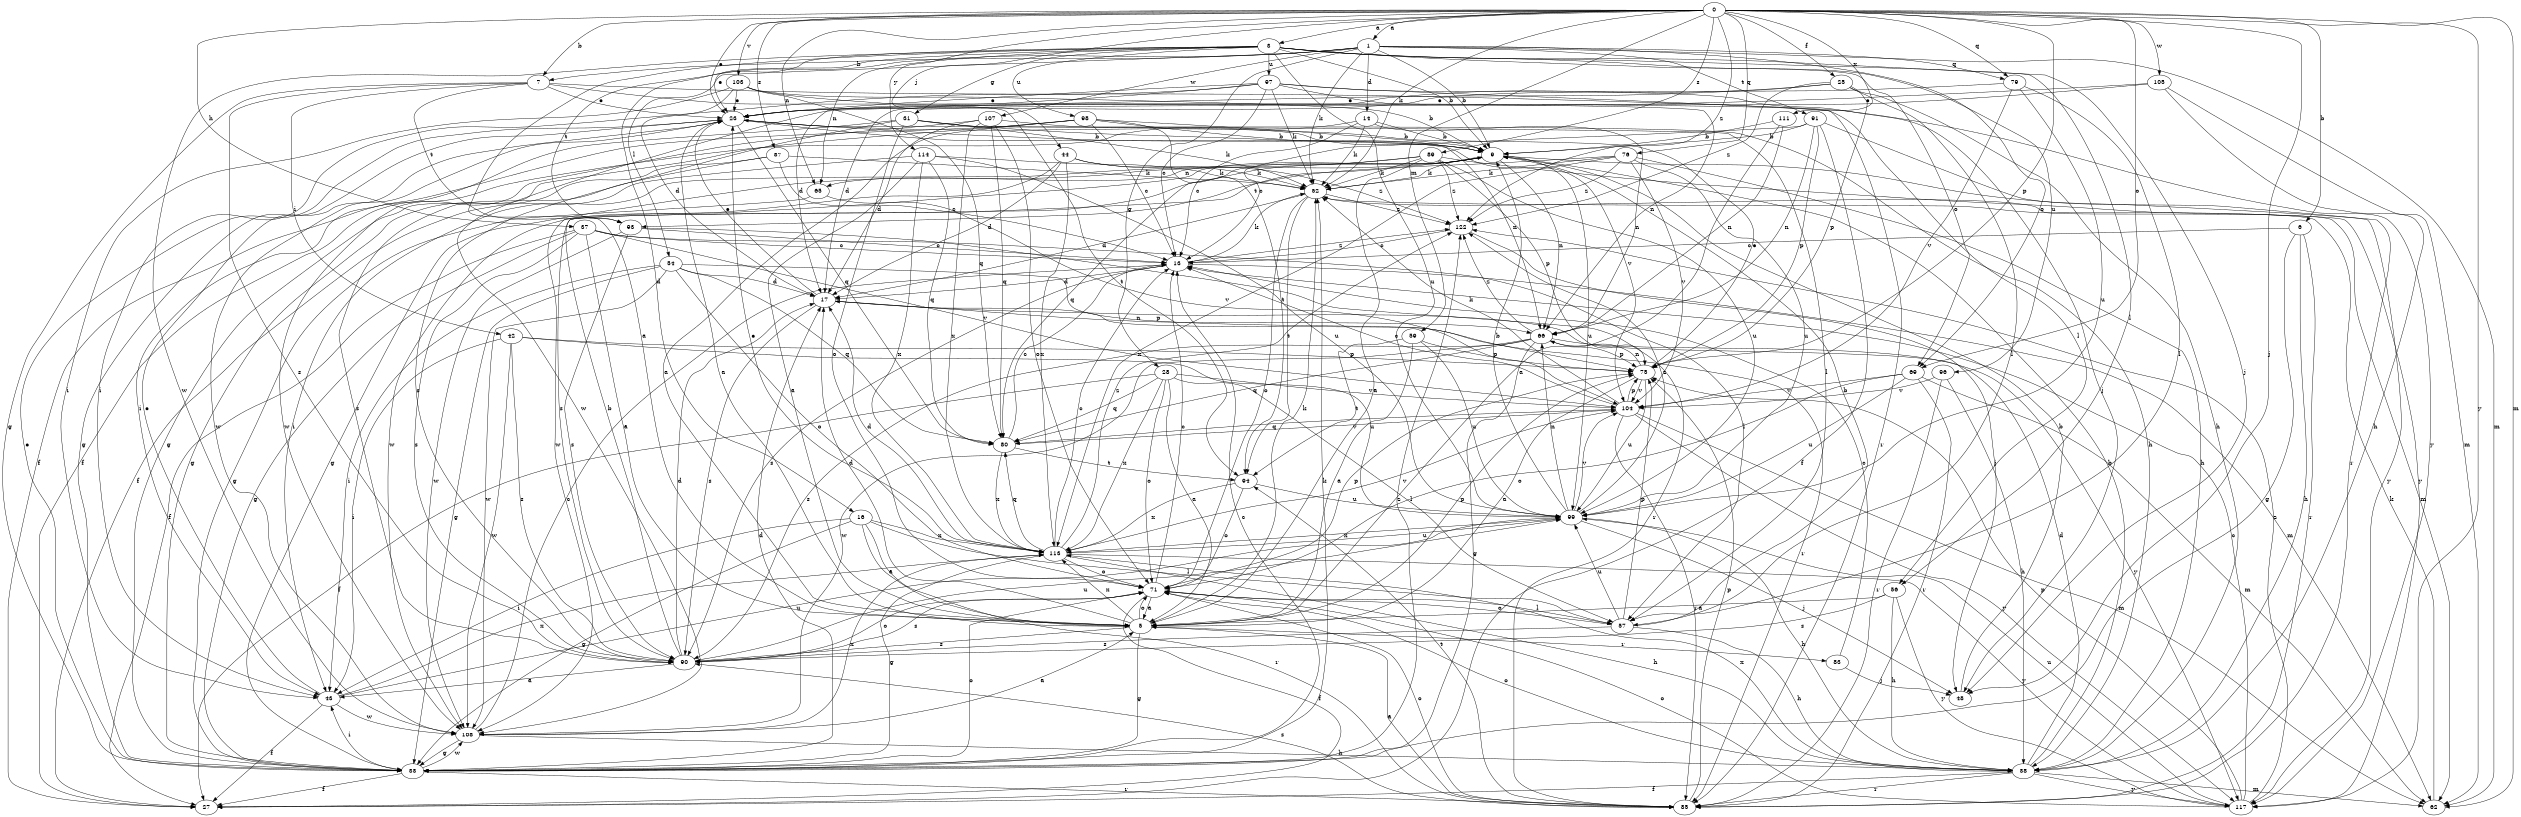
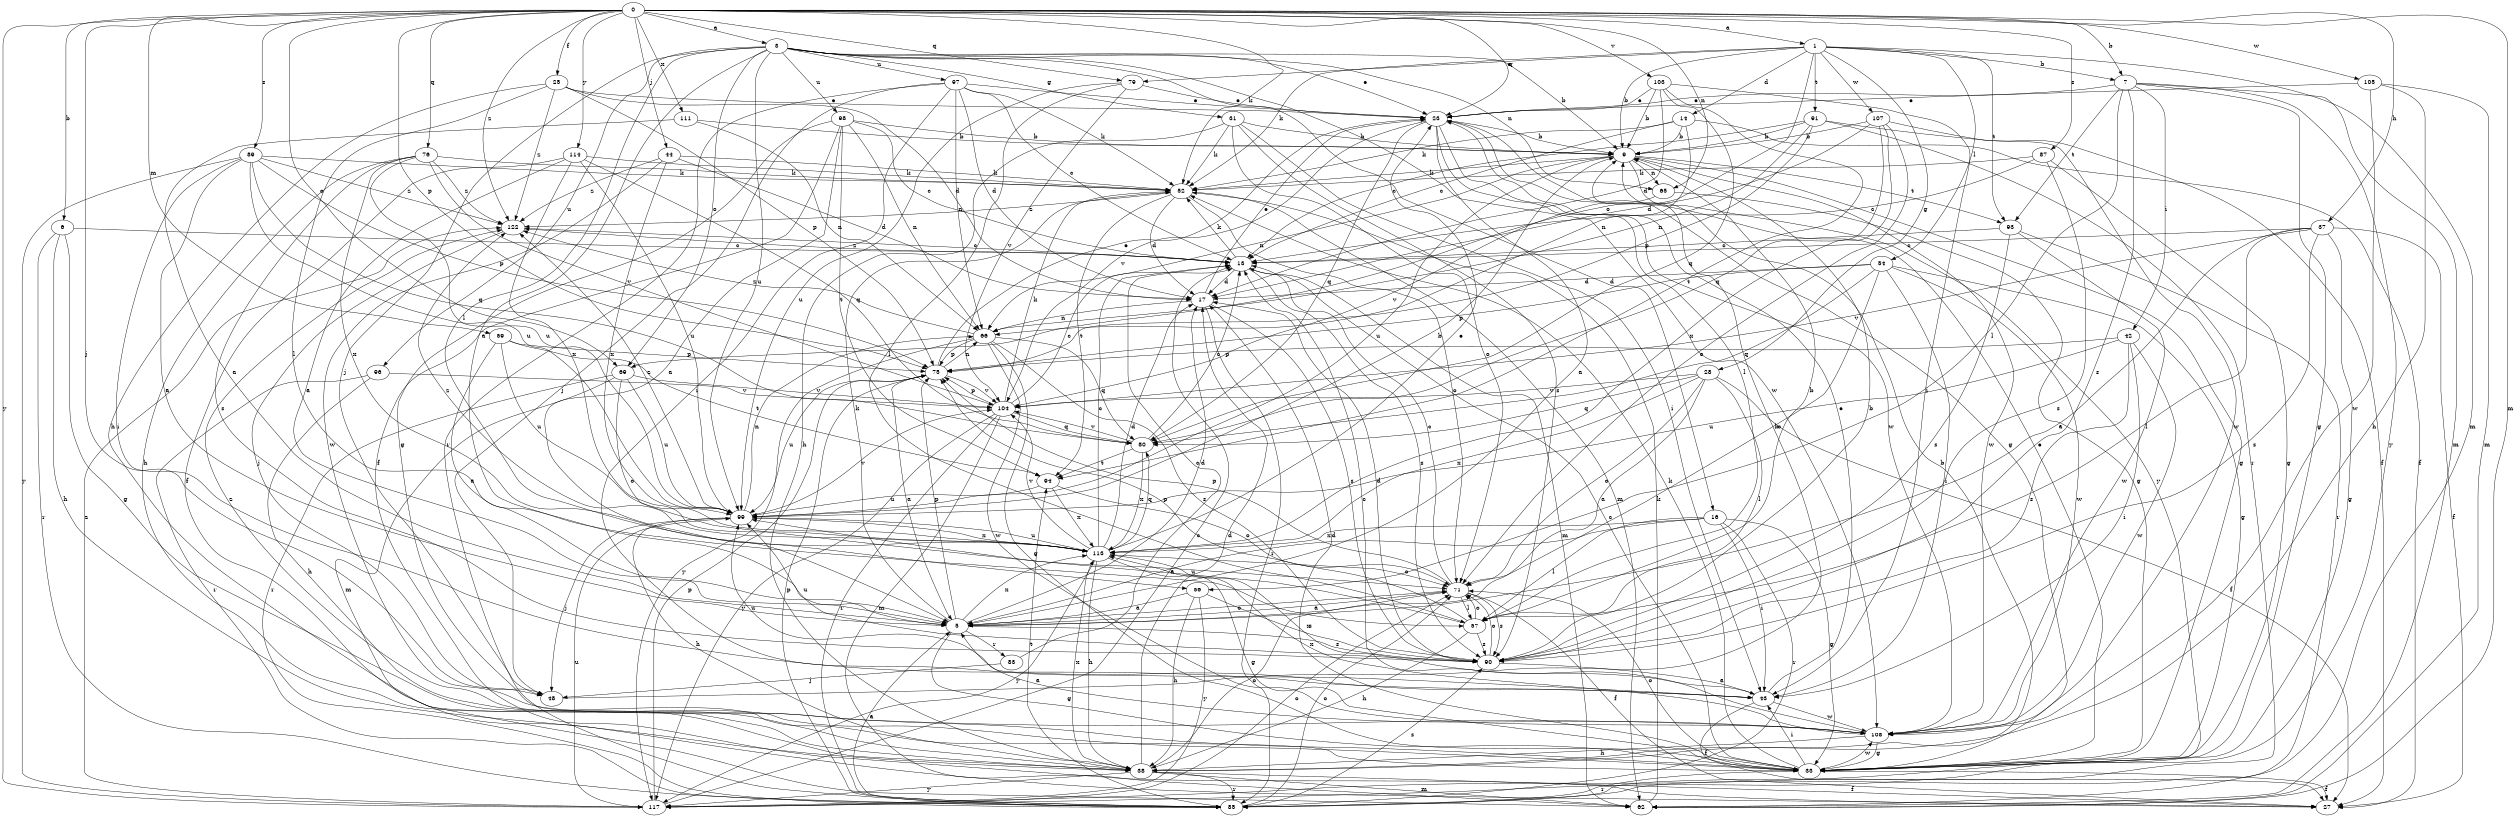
edge "7" -> "62": added, label "m"
